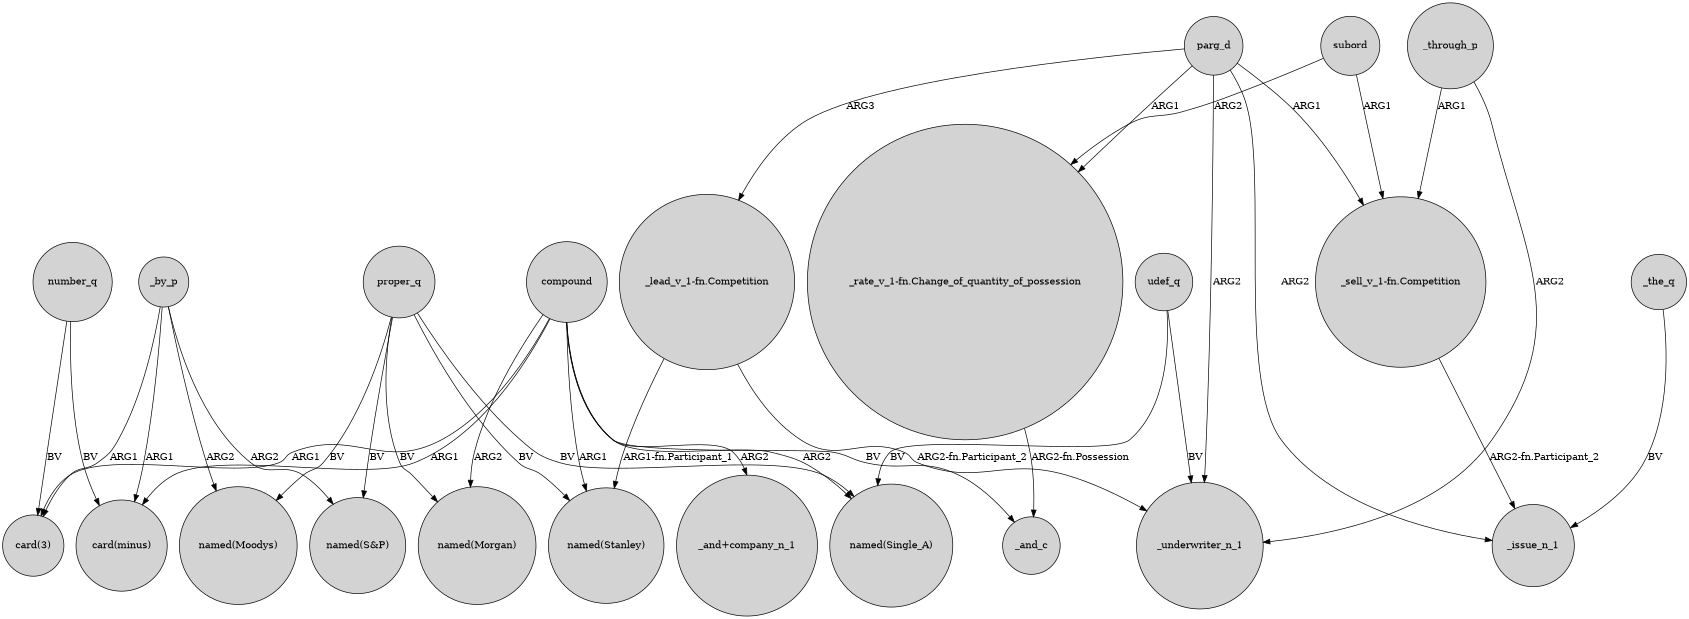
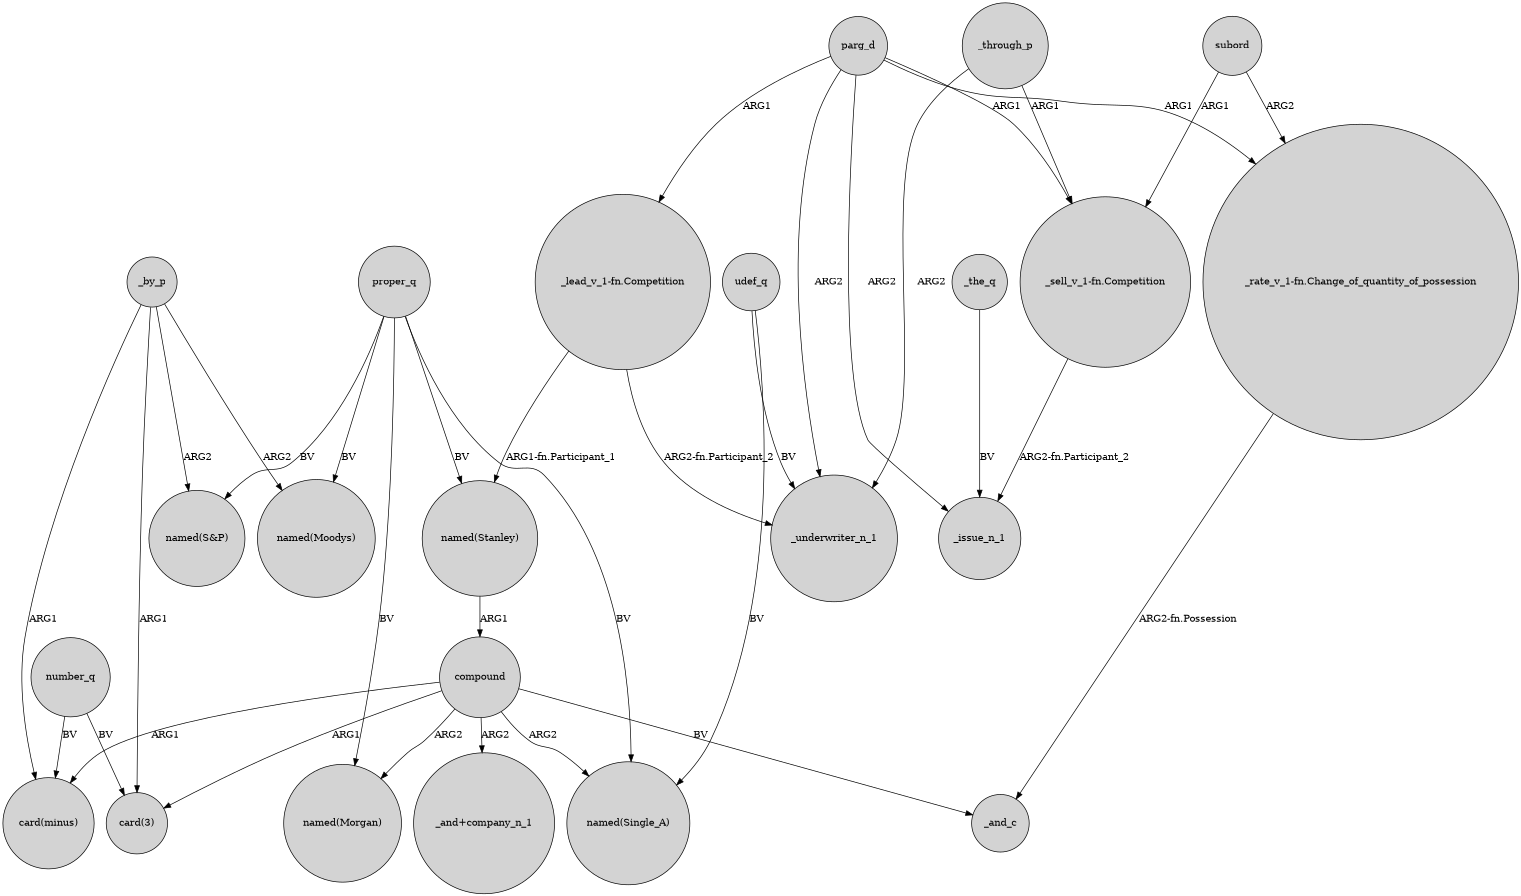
edge "parg_d" -> "_lead_v_1-fn.Competition": label "ARG3" -> "ARG1"
edge "compound" -> "named(Stanley)": reversed
